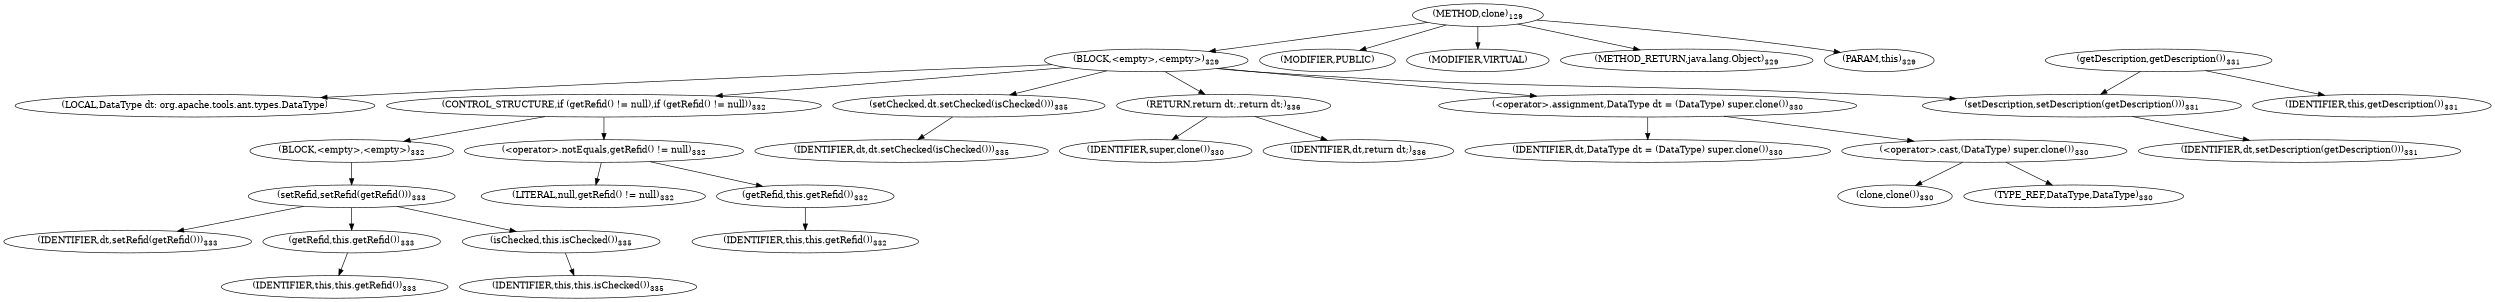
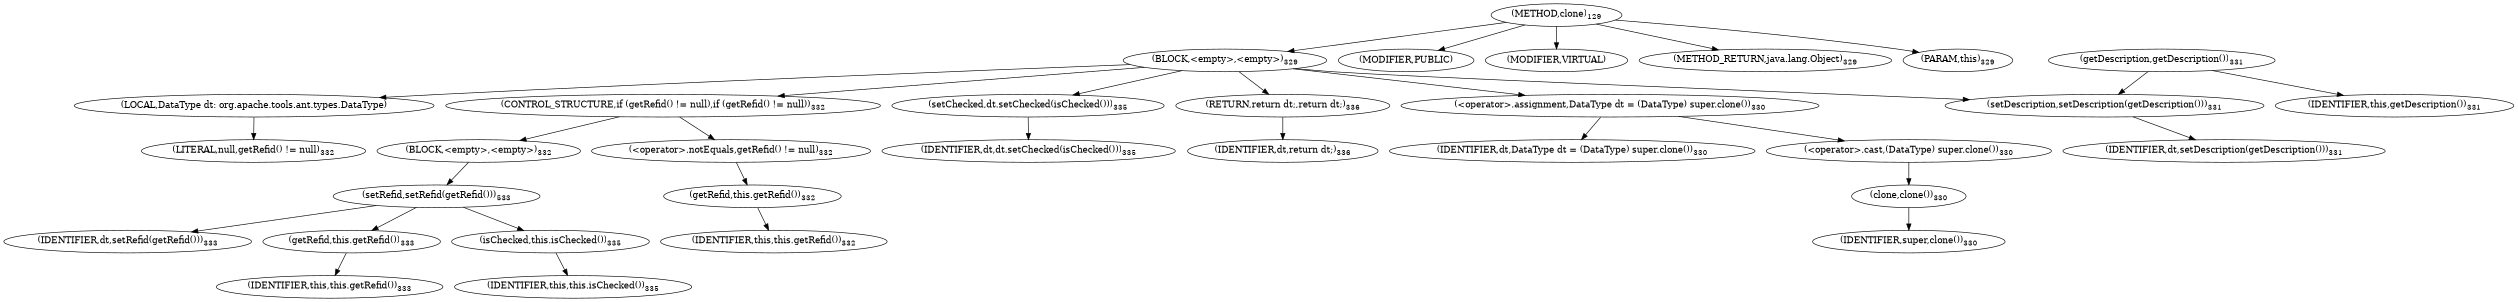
edge "(RETURN,return dt;,return dt;)" -> "(IDENTIFIER,super,clone())": now "(clone,clone())" -> "(IDENTIFIER,super,clone())"
edge "(<operator>.notEquals,getRefid() != null)" -> "(LITERAL,null,getRefid() != null)": now "(LOCAL,DataType dt: org.apache.tools.ant.types.DataType)" -> "(LITERAL,null,getRefid() != null)"
node "(setRefid,setRefid(getRefid()))": text "333" -> "533"
node "(TYPE_REF,DataType,DataType)": removed
